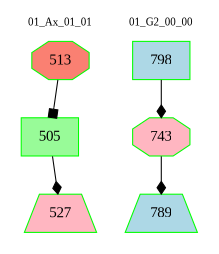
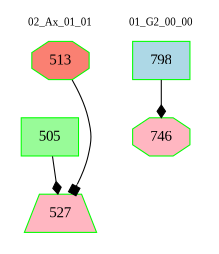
cluster "01_Ax_01_01": label "01_Ax_01_01" -> "02_Ax_01_01"
edge "513" -> "505": now "513" -> "527"
node "743": label "743" -> "746"
node "789": removed
